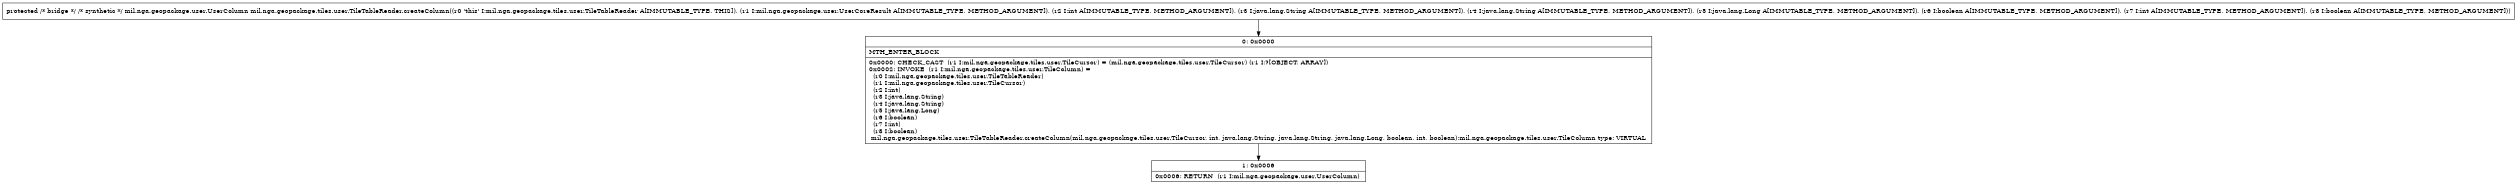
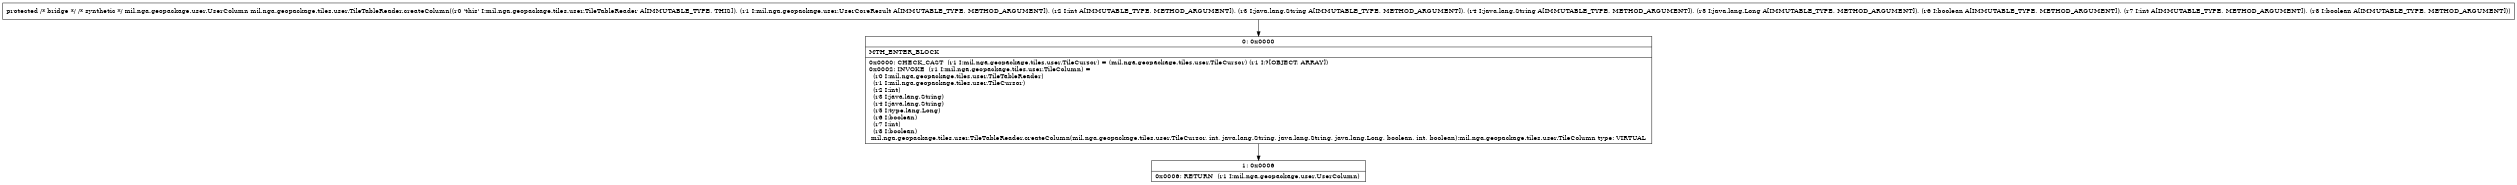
node "0: 0x0000": text "(r5 I:java.lang.Long)" -> "(r5 I:type.lang.Long)"
